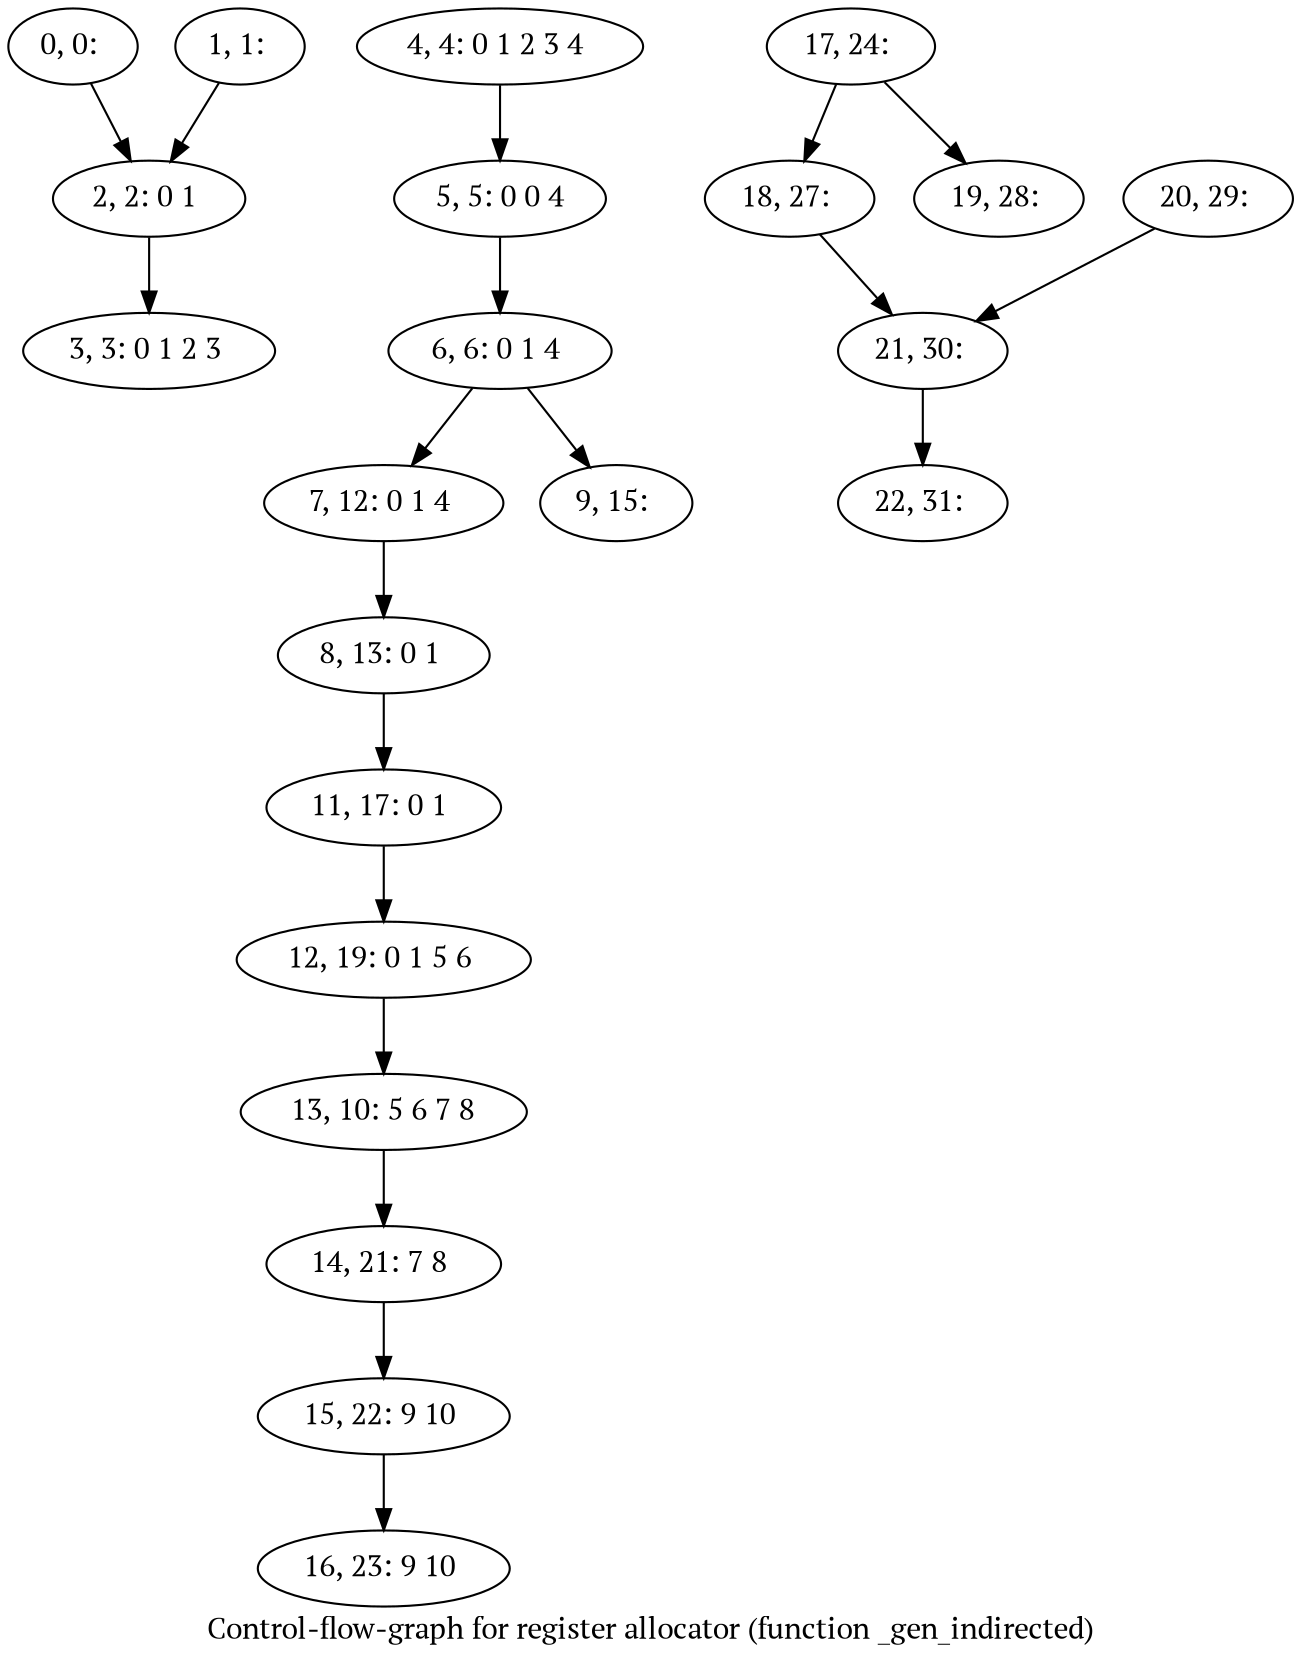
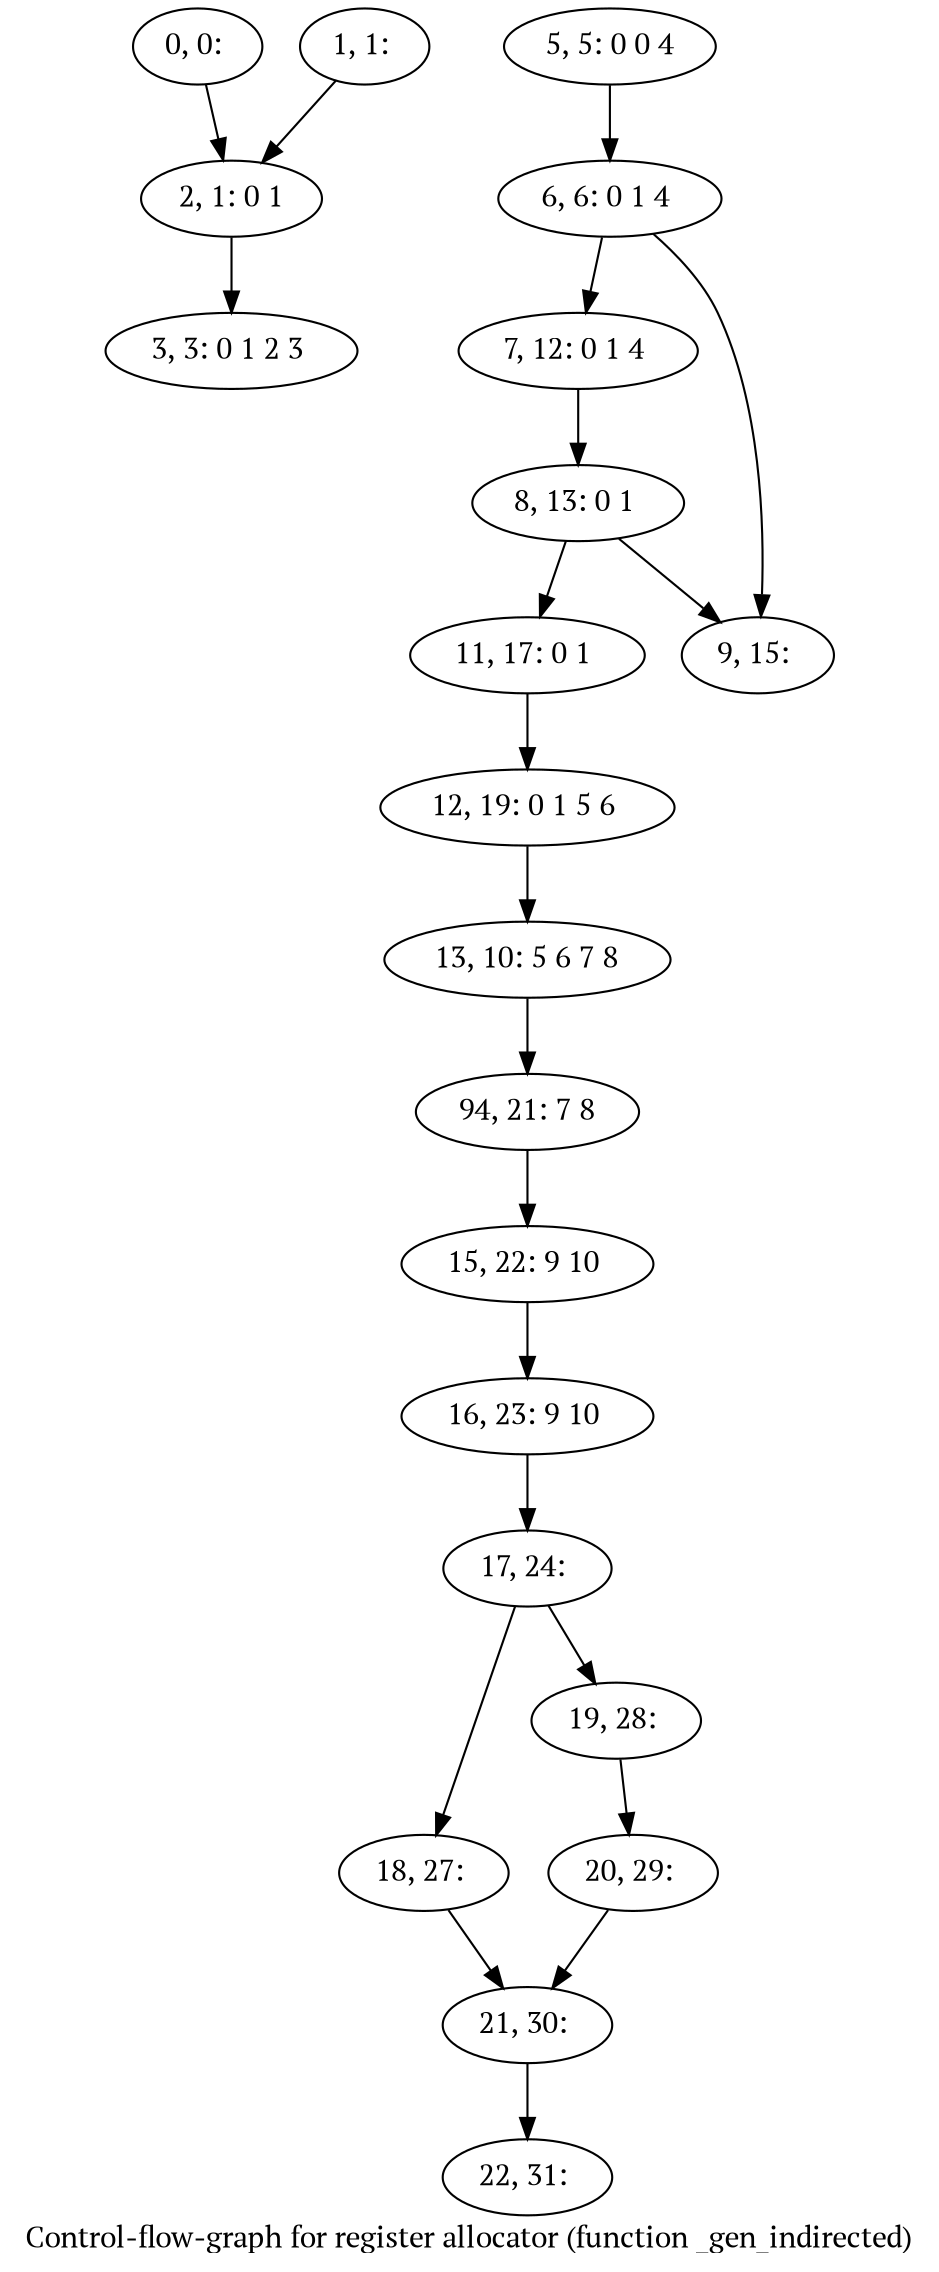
node "4, 4: 0 1 2 3 4": removed
node "2, 2: 0 1": label "2, 2: 0 1" -> "2, 1: 0 1"
edge "8, 13: 0 1" -> "9, 15:": added
node "14, 21: 7 8": label "14, 21: 7 8" -> "94, 21: 7 8"
edge "16, 23: 9 10" -> "17, 24:": added
edge "19, 28:" -> "20, 29:": added
